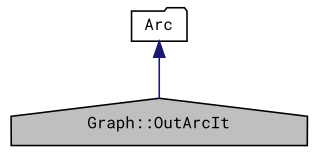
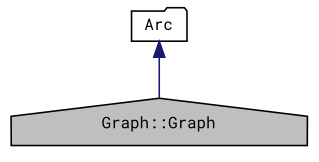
node "Graph::OutArcIt": label "Graph::OutArcIt" -> "Graph::Graph"
